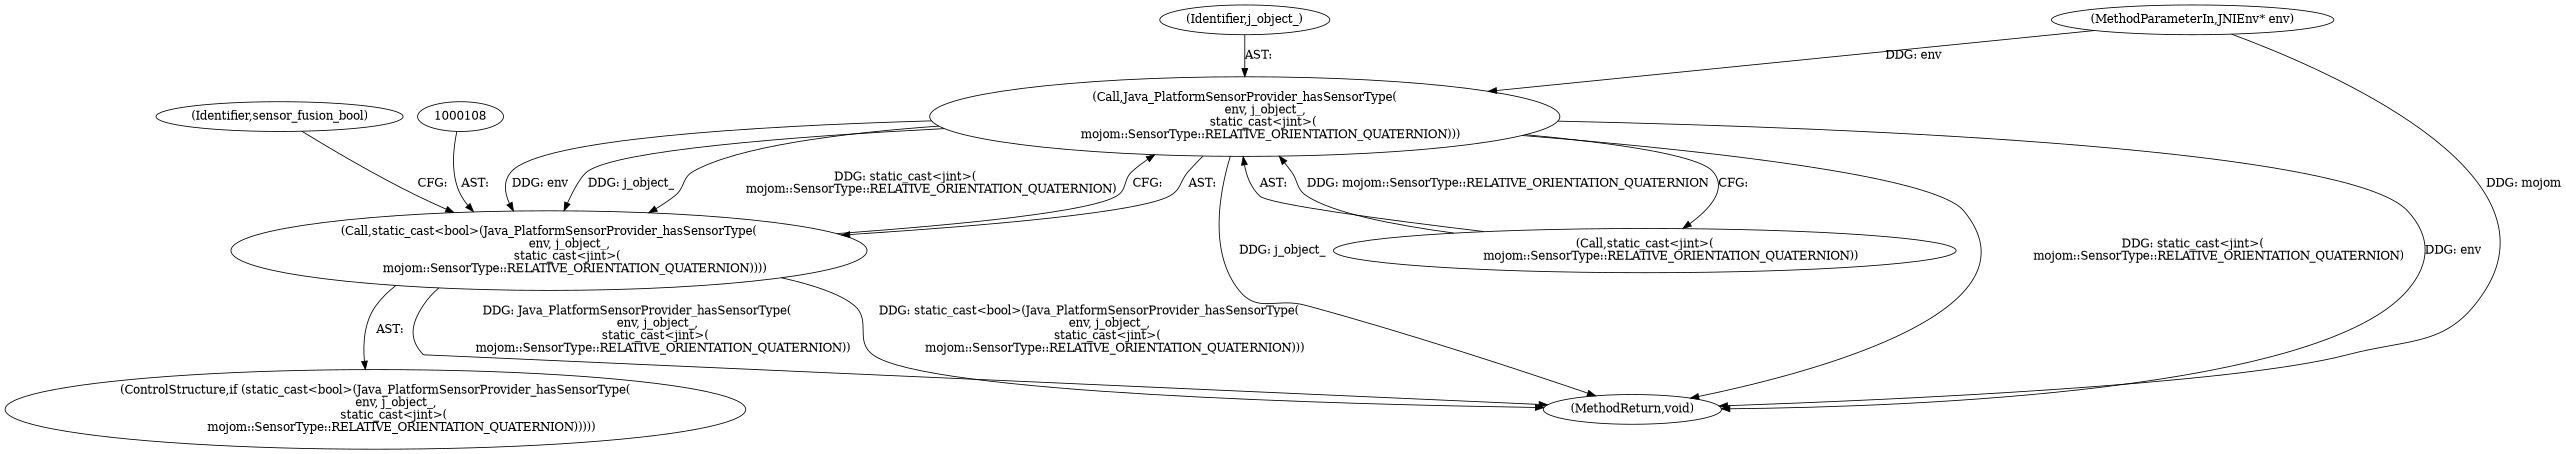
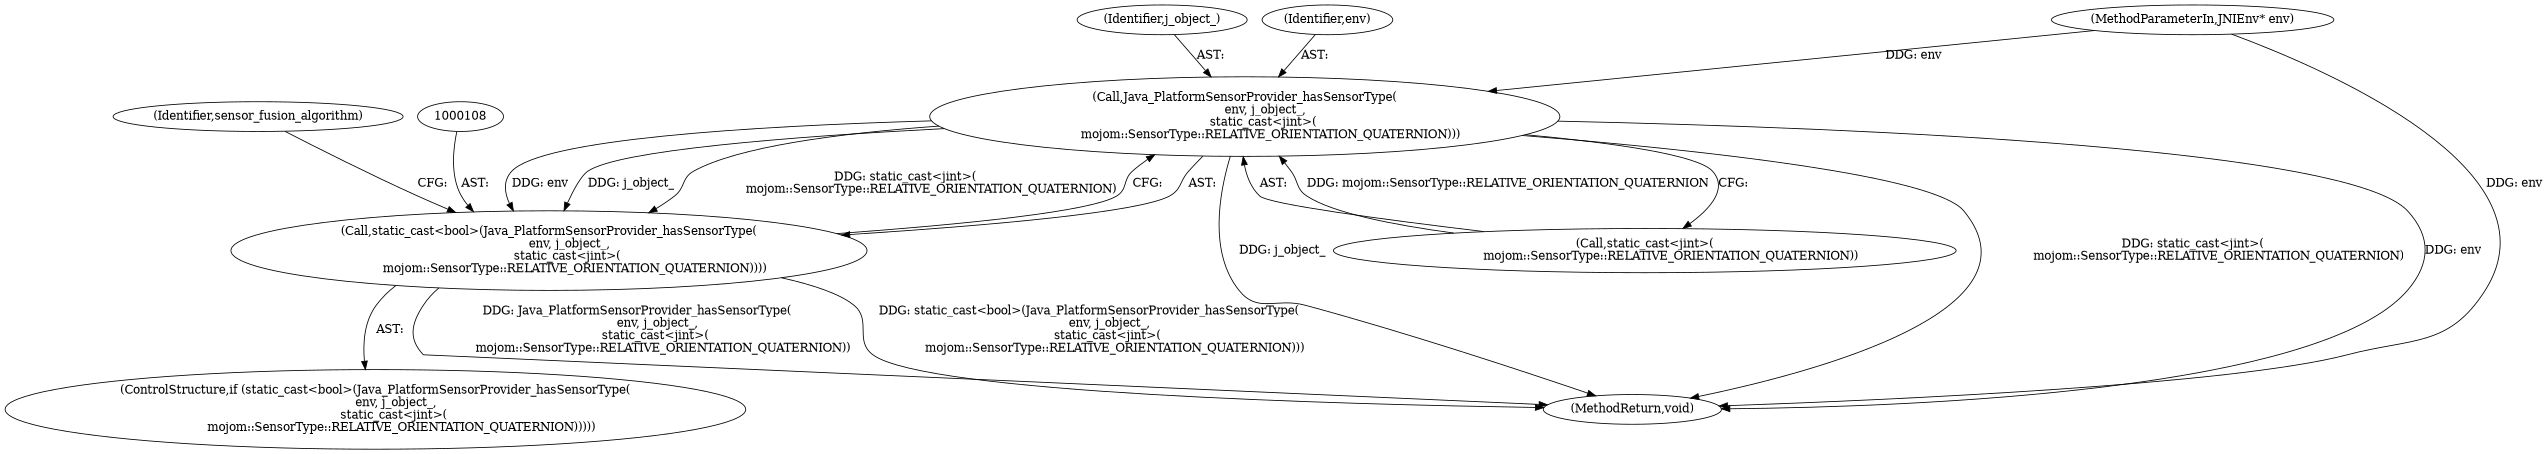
node "(Identifier,env)": added
node "(Identifier,sensor_fusion_bool)": label "(Identifier,sensor_fusion_bool)" -> "(Identifier,sensor_fusion_algorithm)"
edge "(MethodParameterIn,JNIEnv* env)" -> "(MethodReturn,void)": label "DDG: mojom" -> "DDG: env"
